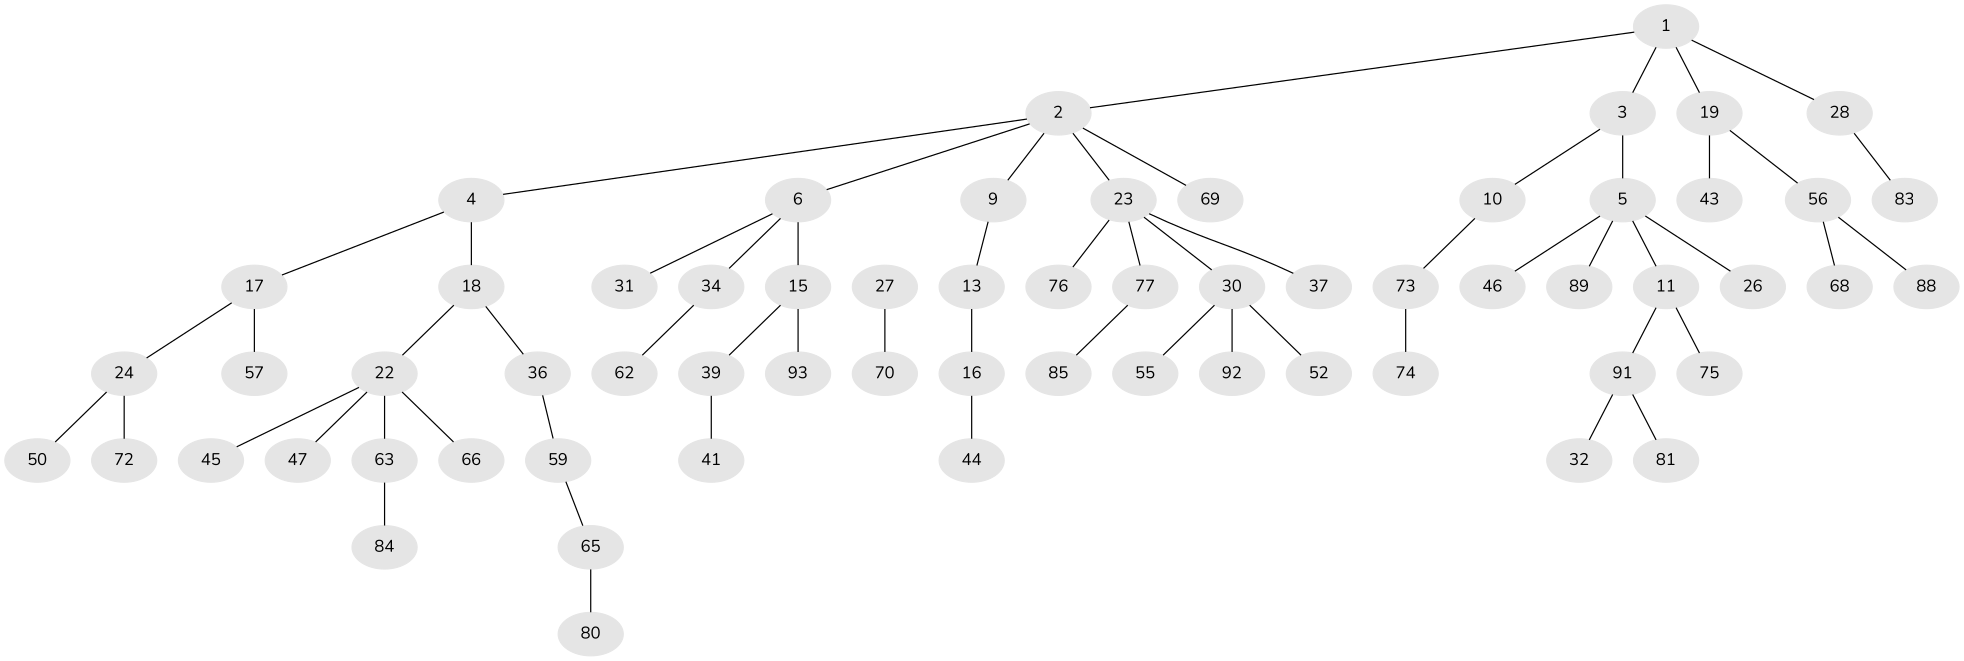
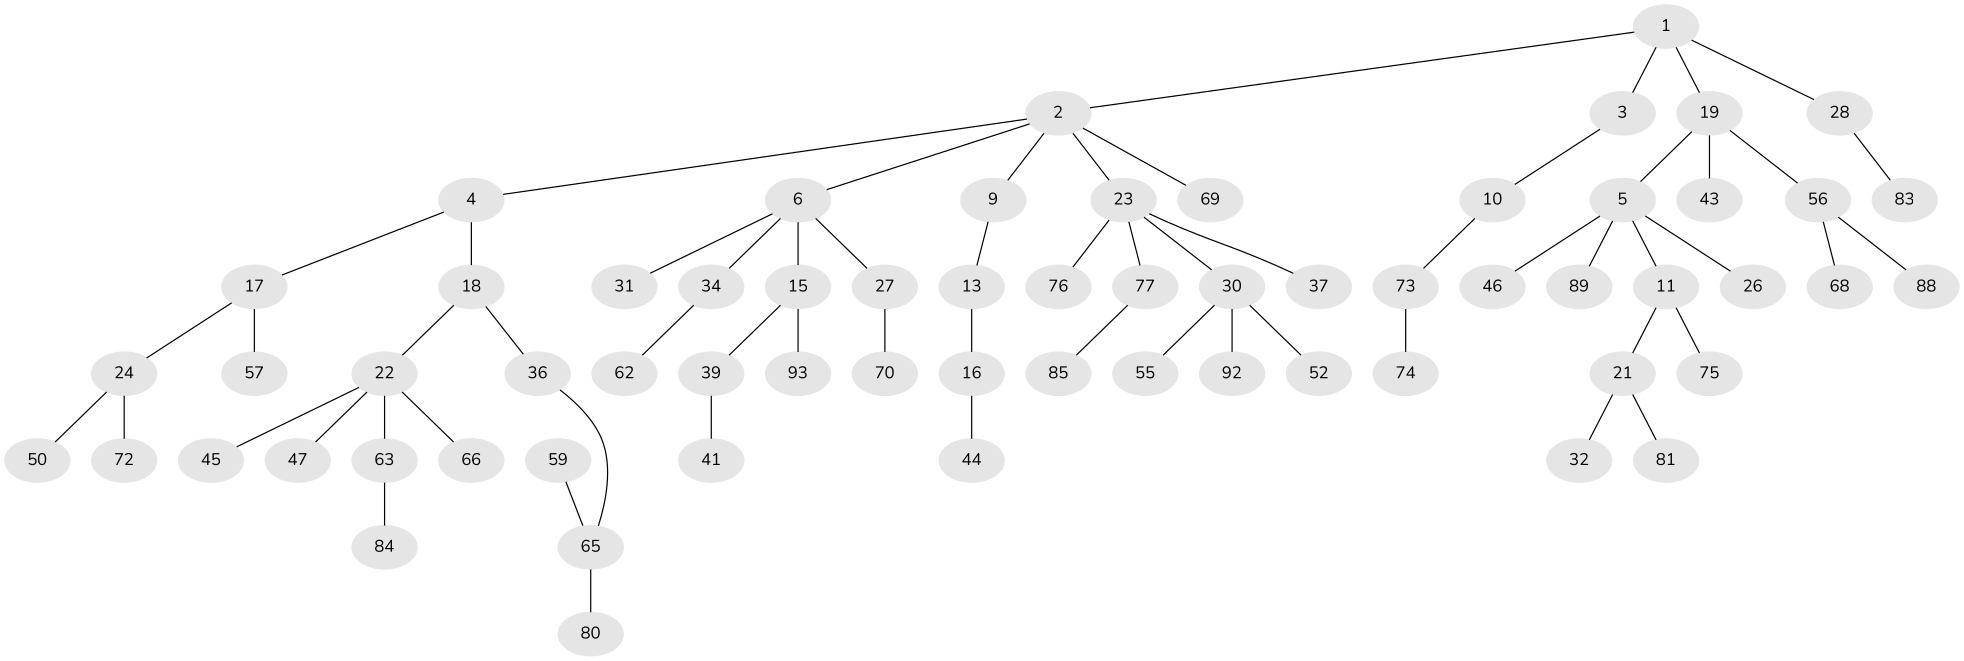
edge "3" -- "5": now "19" -- "5"
edge "6" -- "27": added
node "91": label "91" -> "21"
edge "36" -- "59": now "36" -- "65"
